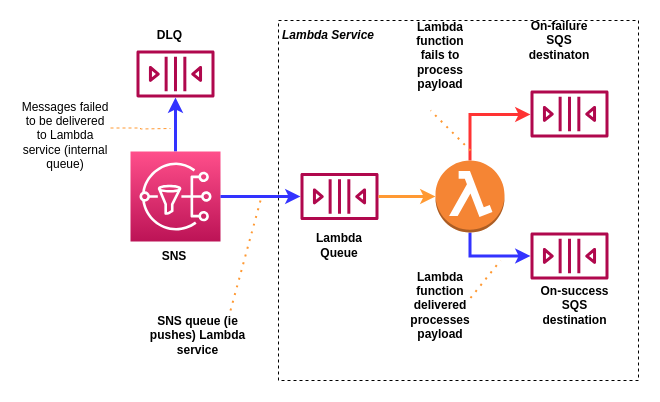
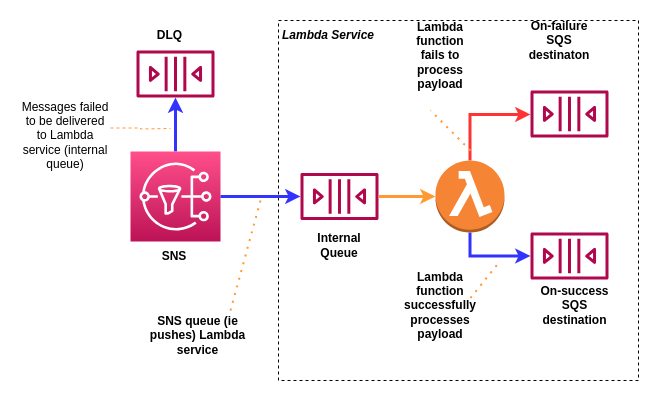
node "Lambda Queue": label "Lambda Queue" -> "Internal Queue"
node "Lambda function delivered processes payload": label "Lambda function delivered processes payload" -> "Lambda function successfully processes payload"
